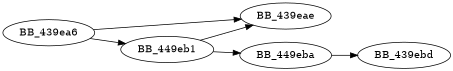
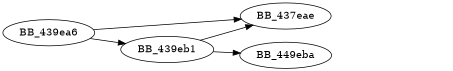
node "BB_439eae": label "BB_439eae" -> "BB_437eae"
node "BB_449eb1": label "BB_449eb1" -> "BB_439eb1"
node "BB_439ebd": removed
